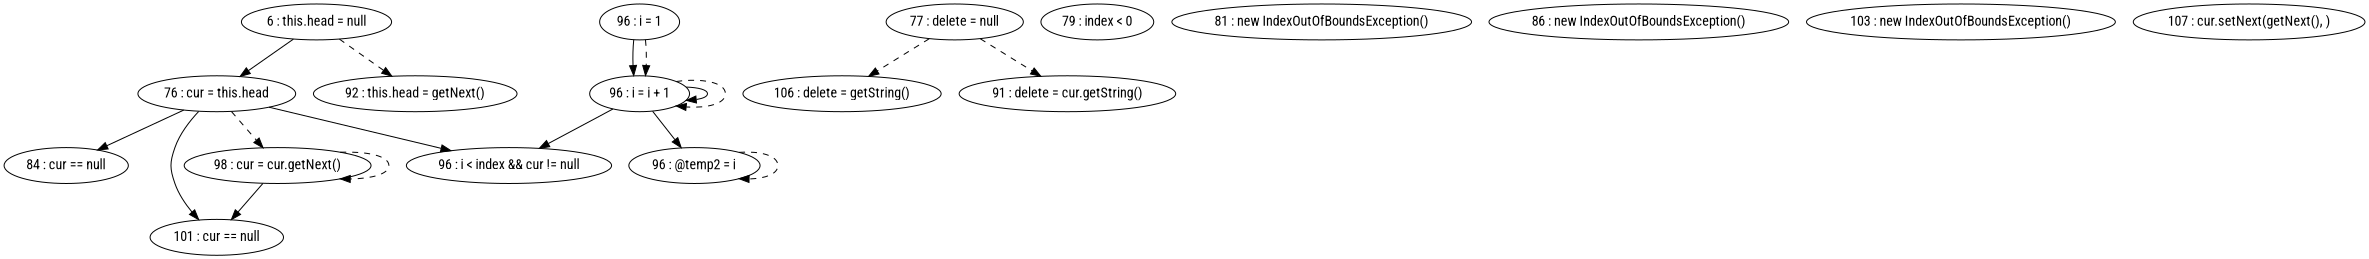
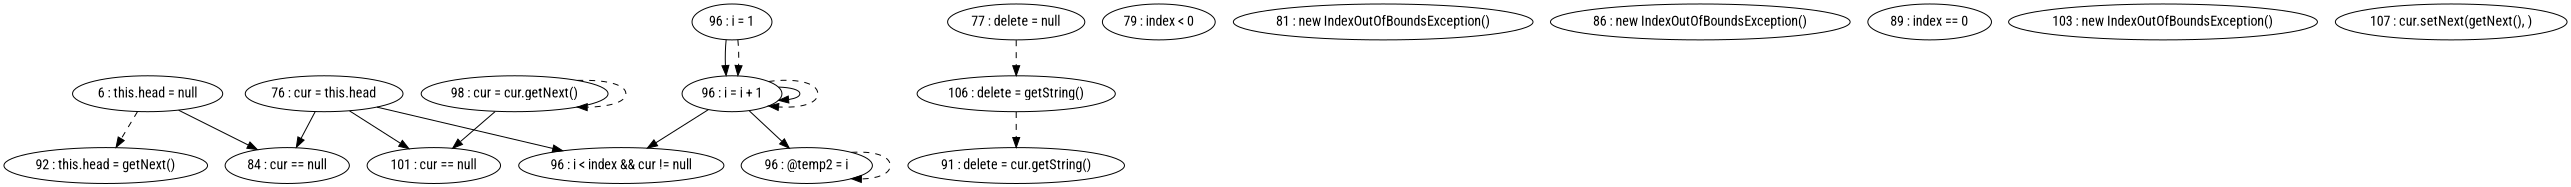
node "89 : index == 0": added
edge "6 : this.head = null" -> "76 : cur = this.head": now "6 : this.head = null" -> "84 : cur == null"
edge "77 : delete = null" -> "91 : delete = cur.getString()": now "106 : delete = getString()" -> "91 : delete = cur.getString()"
edge "76 : cur = this.head" -> "98 : cur = cur.getNext()": removed
